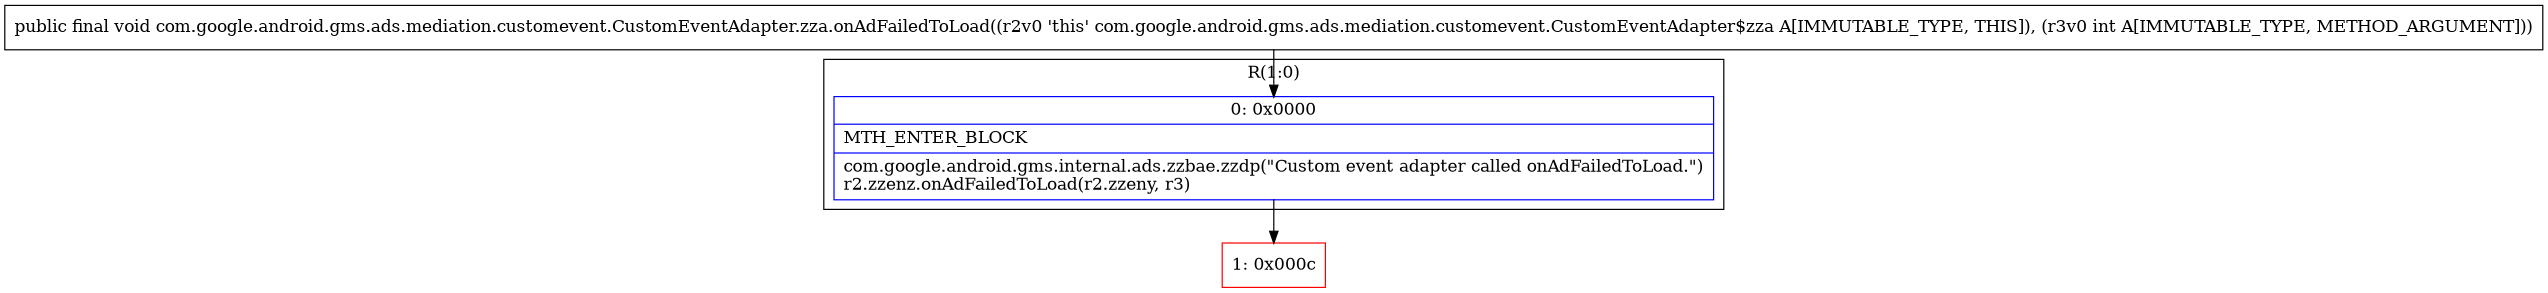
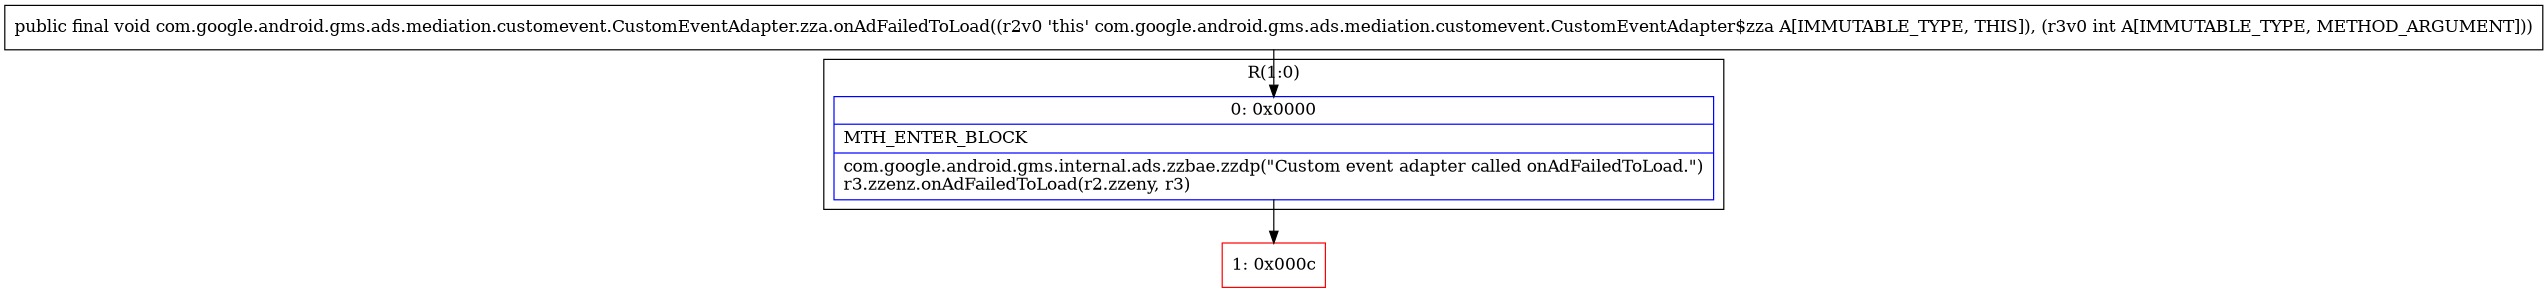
node "0: 0x0000": text "r2.zzenz.onAdFailedToLoad(r2.zzeny, r3)" -> "r3.zzenz.onAdFailedToLoad(r2.zzeny, r3)"
